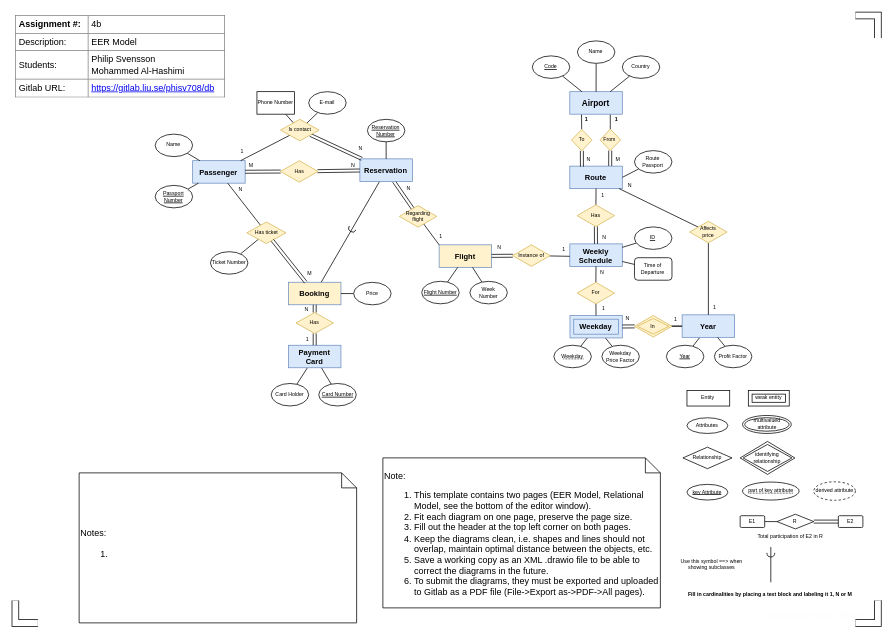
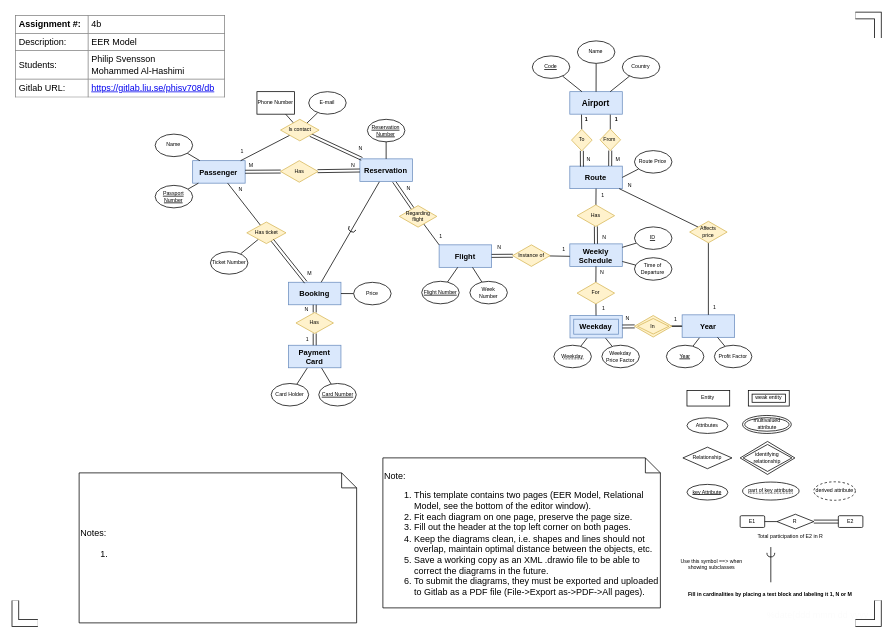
node "Route Passport": label "Route Passport" -> "Route Price"
node "Flight": fillcolor #fff2cc -> #dae8fc
node "Time of Departure": shape rounded rectangle -> ellipse
node "Booking": fillcolor #fff2cc -> #dae8fc
